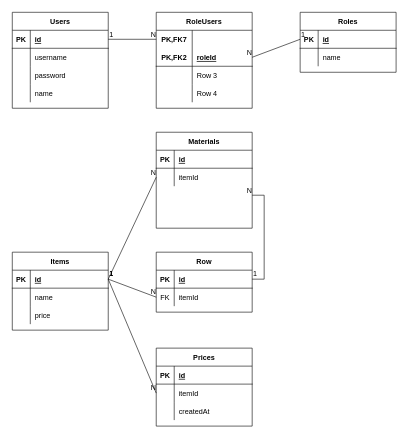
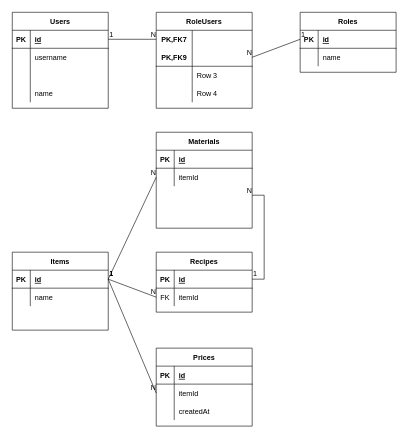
node "roleId": removed
node "PK,FK2": label "PK,FK2" -> "PK,FK9"
node "password": removed
node "Row": label "Row" -> "Recipes"
node "price": removed
